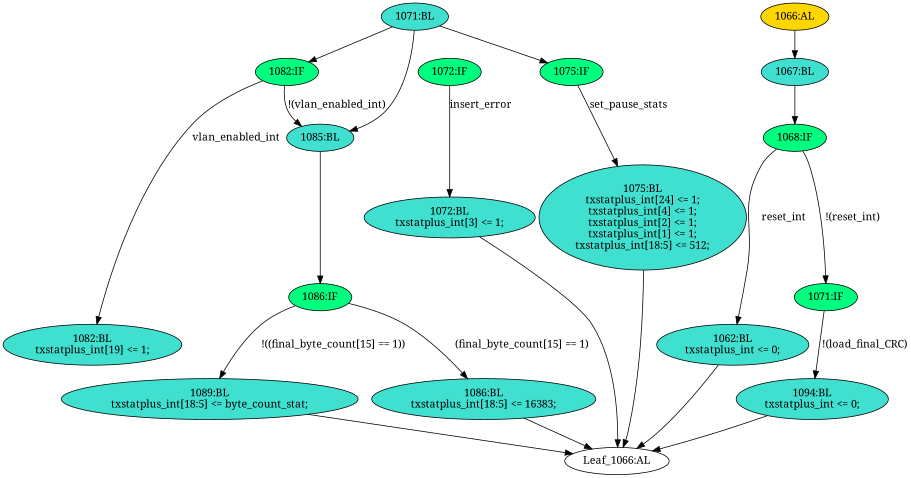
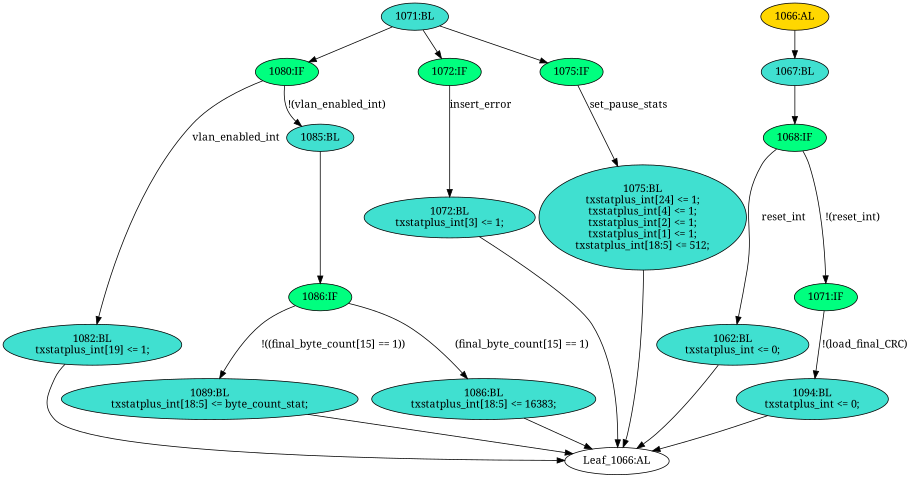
node "1082:IF": label "1082:IF" -> "1080:IF"
edge "1071:BL" -> "1085:BL": now "1071:BL" -> "1072:IF"
edge "1082:BL txstatplus_int[19] <= 1;" -> "Leaf_1066:AL": added
